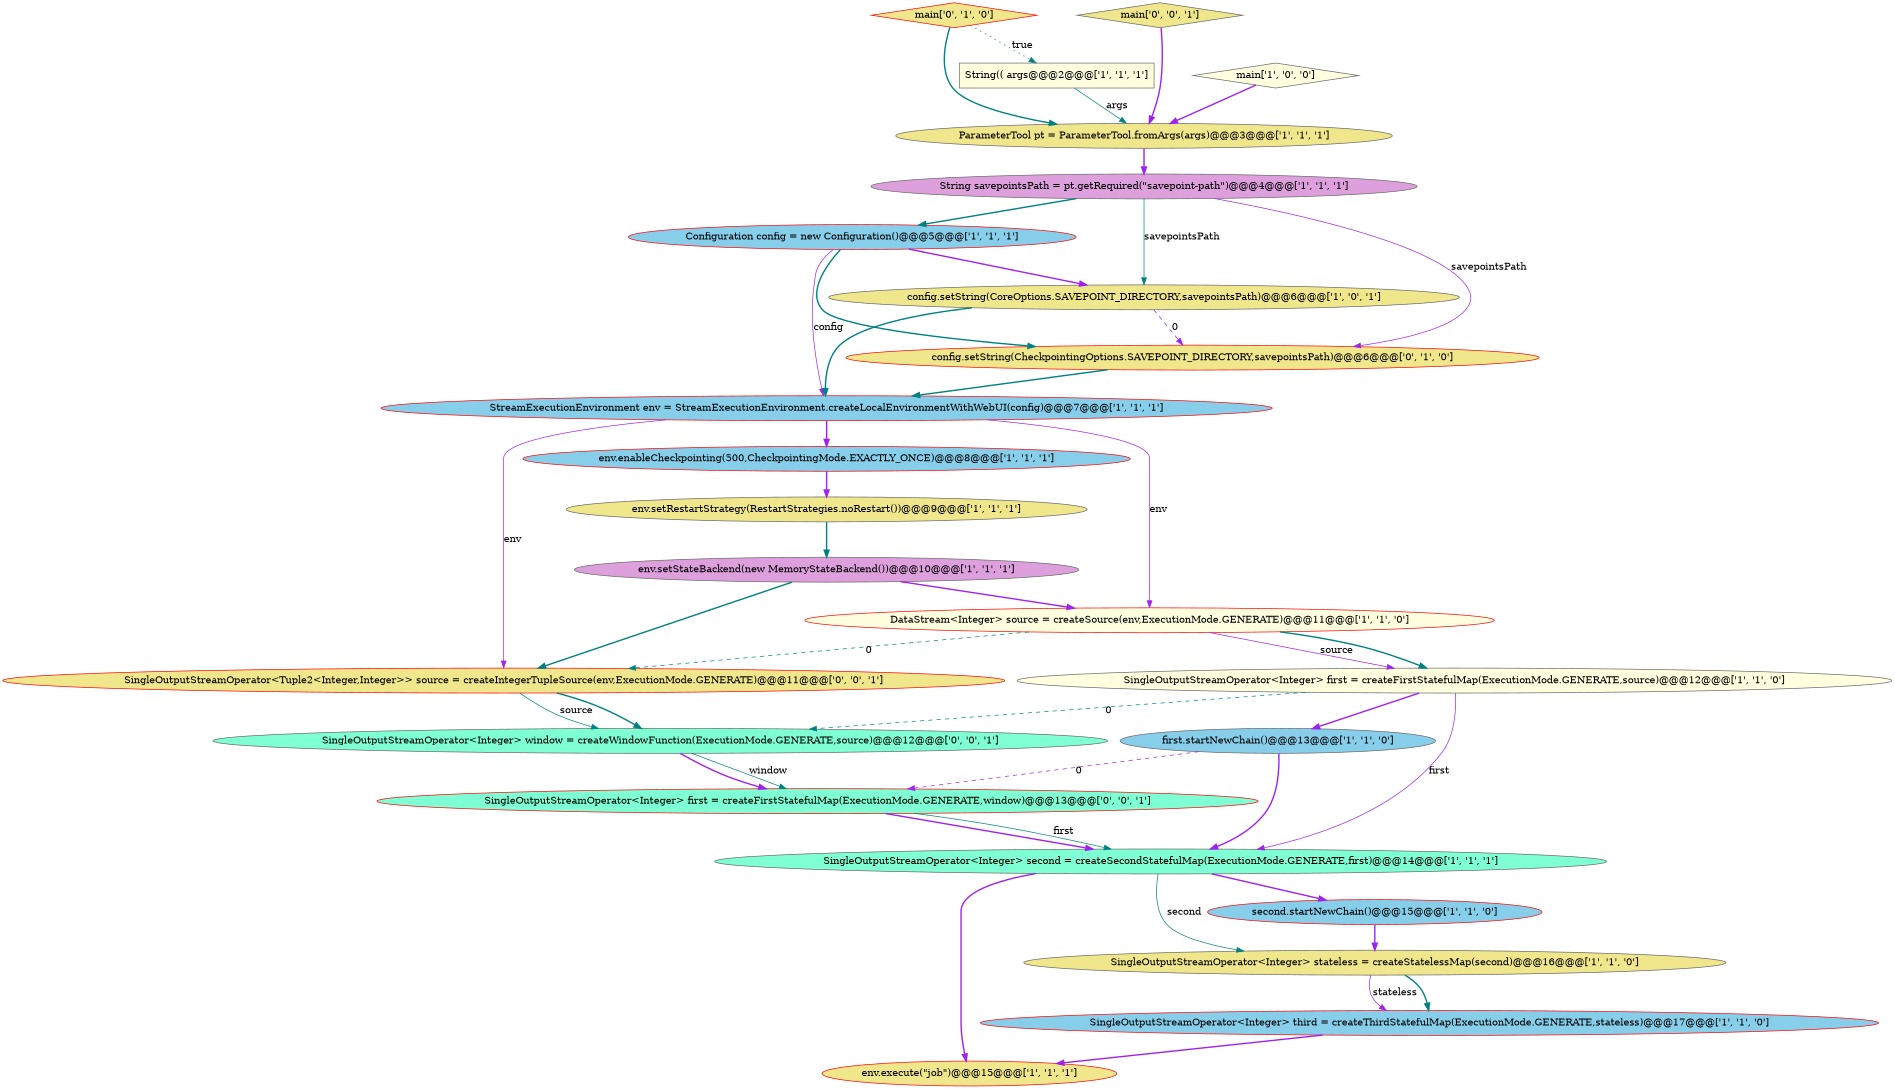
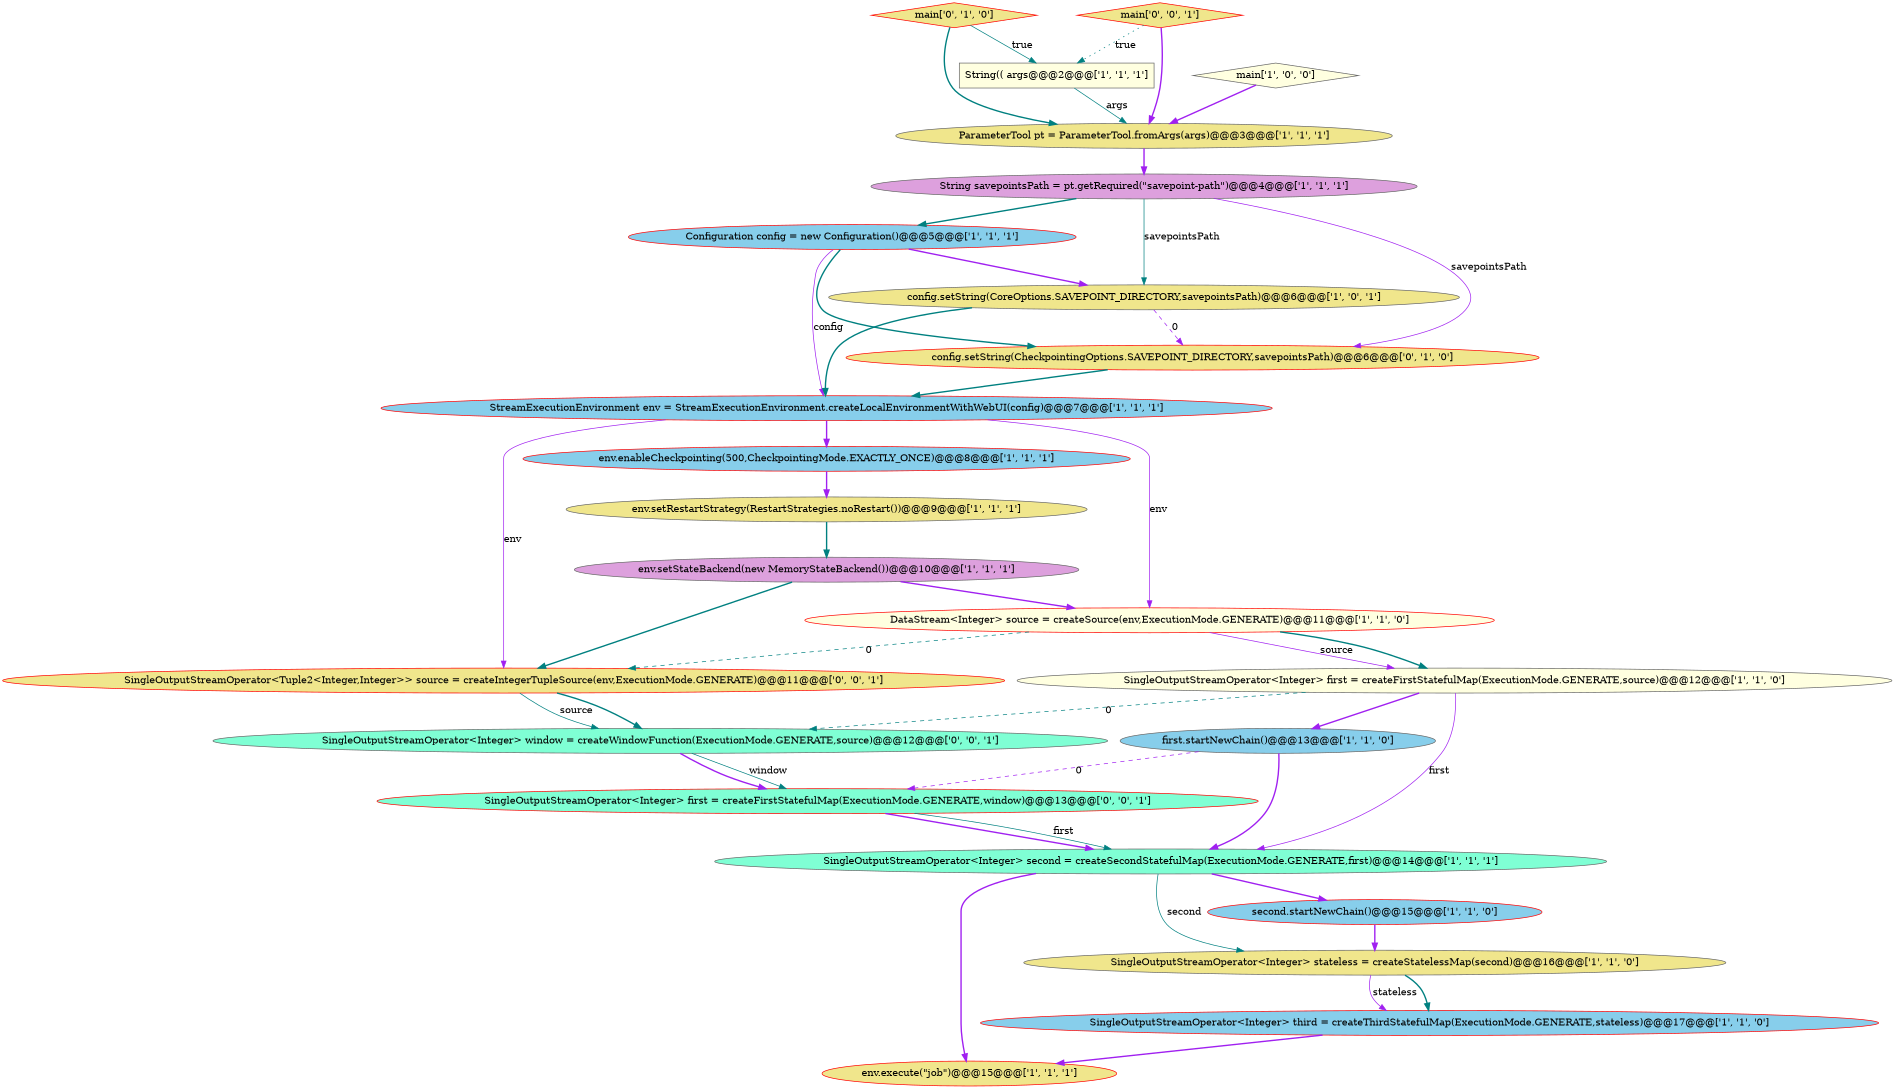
node "main['0', '0', '1']": color gray40 -> red
edge "main['0', '1', '0']" -> "String(( args@@@2@@@['1', '1', '1']": style dotted -> solid
edge "main['0', '0', '1']" -> "String(( args@@@2@@@['1', '1', '1']": added, label "true"
